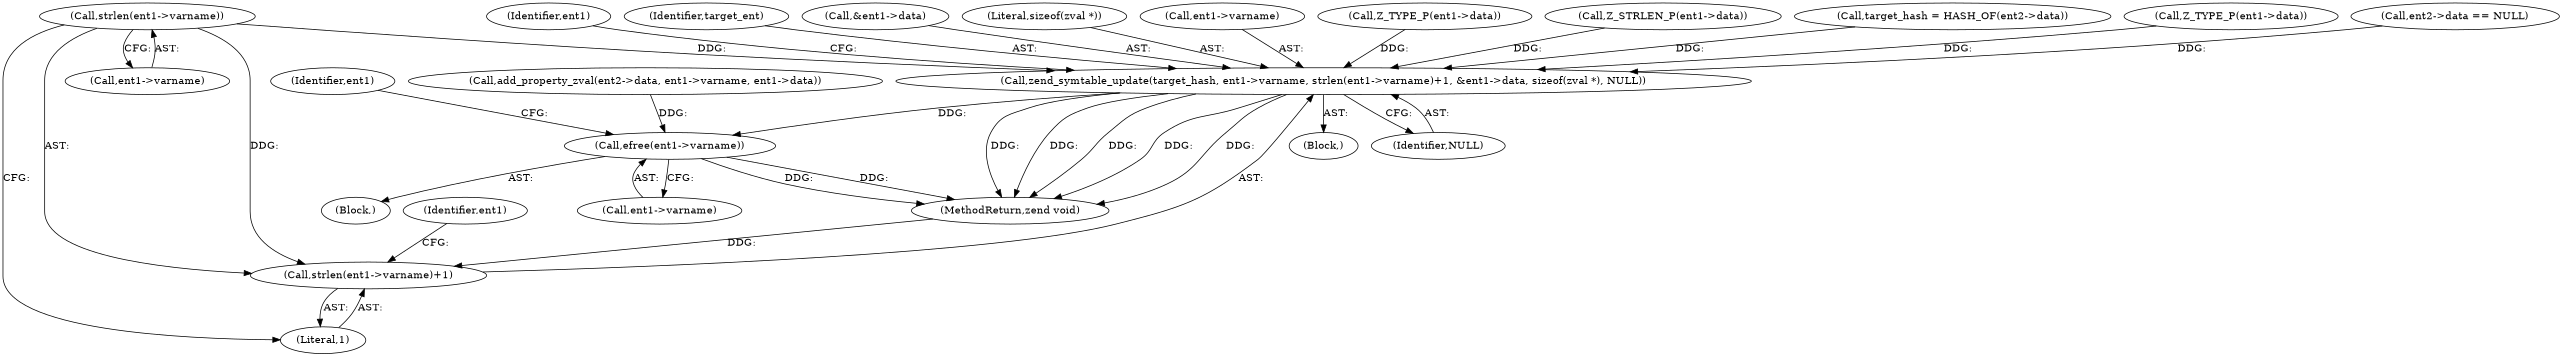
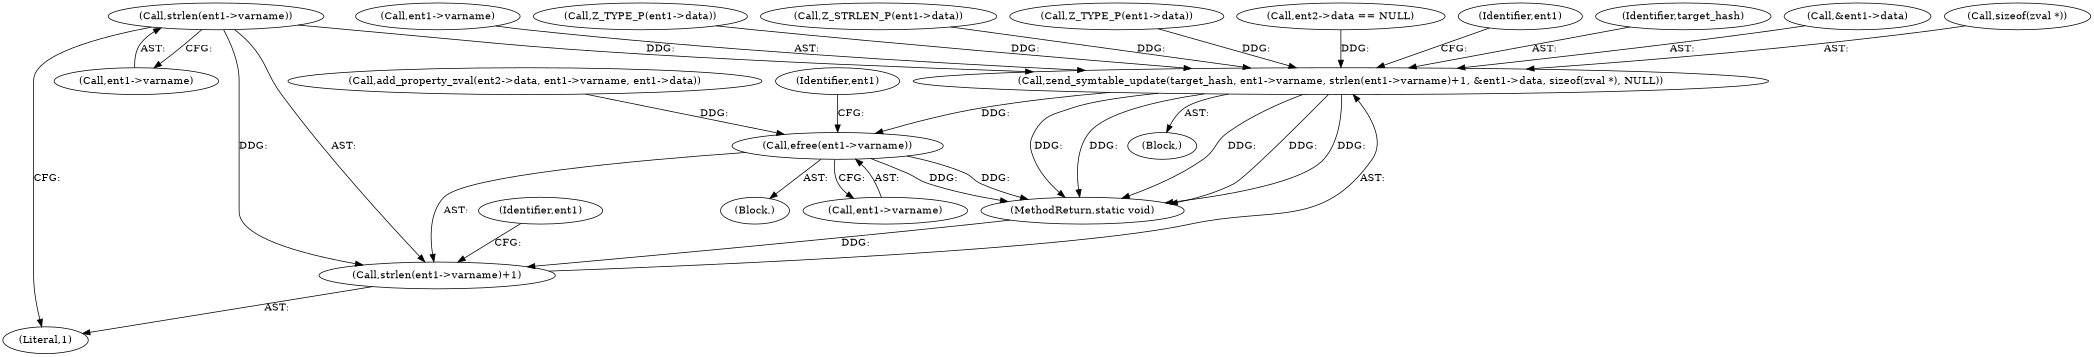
node "(Identifier,target_ent)": label "(Identifier,target_ent)" -> "(Identifier,target_hash)"
node "(Literal,sizeof(zval *))": label "(Literal,sizeof(zval *))" -> "(Call,sizeof(zval *))"
node "(Call,target_hash = HASH_OF(ent2->data))": removed
node "(Identifier,NULL)": removed
node "(MethodReturn,zend void)": label "(MethodReturn,zend void)" -> "(MethodReturn,static void)"
edge "(Literal,1)" -> "(Call,strlen(ent1->varname)+1)": now "(Call,efree(ent1->varname))" -> "(Call,strlen(ent1->varname)+1)"
